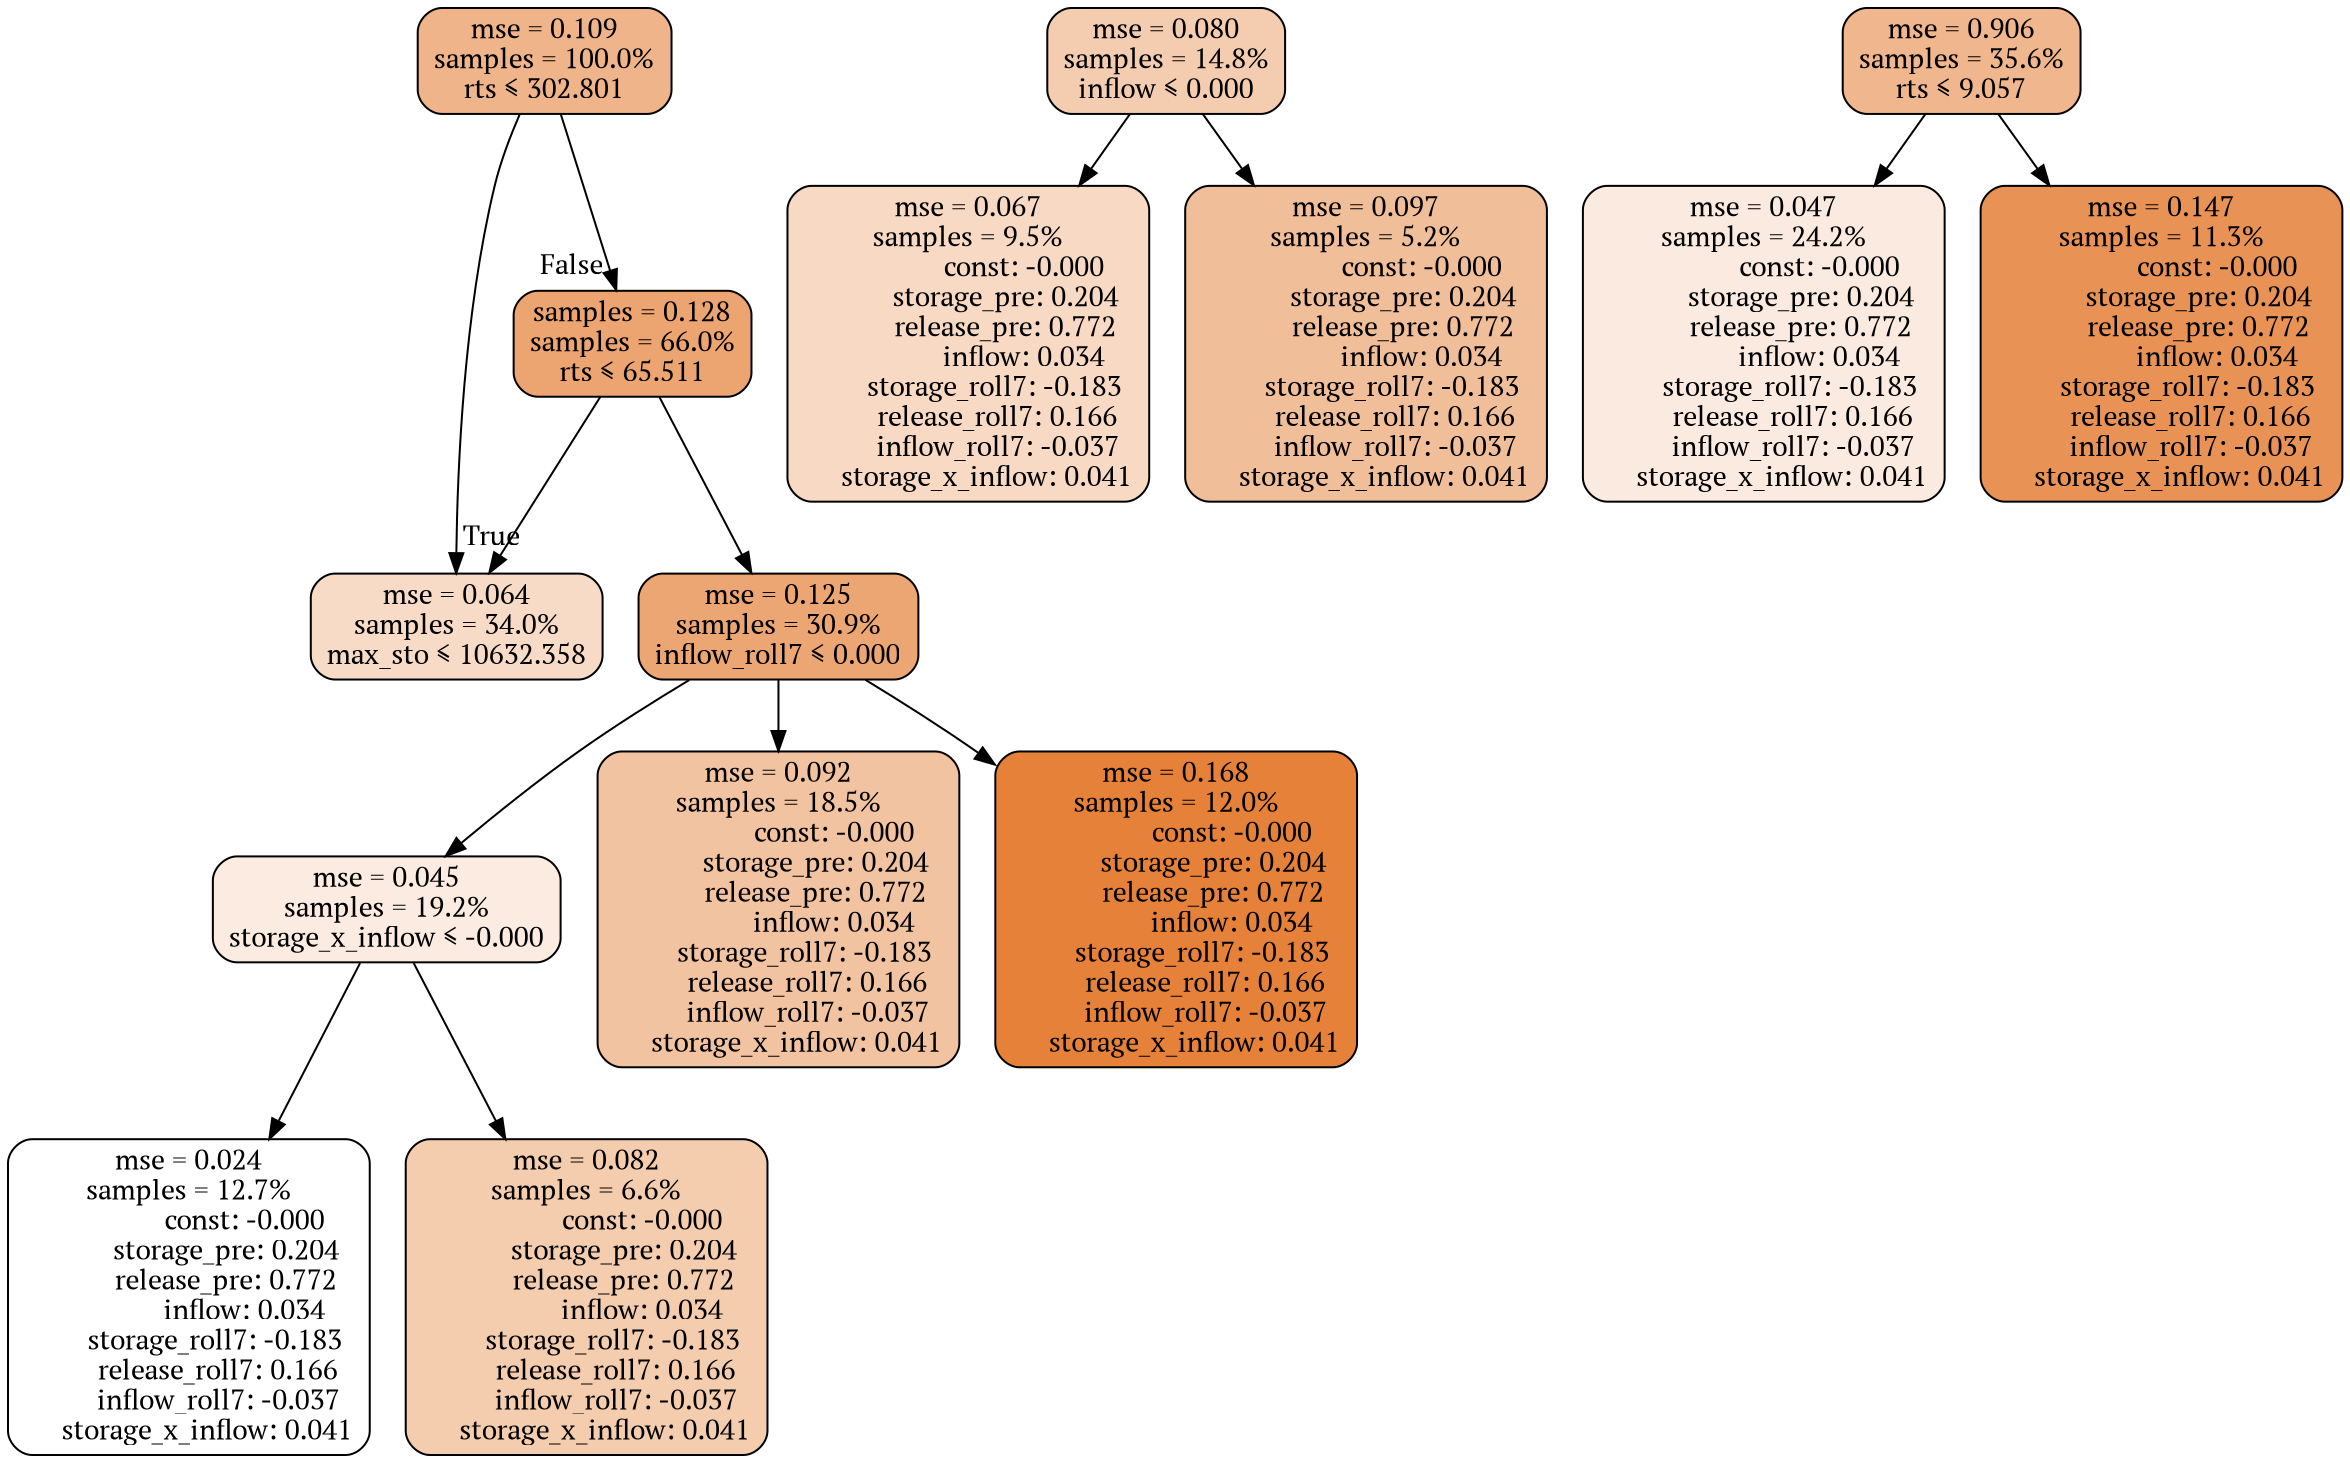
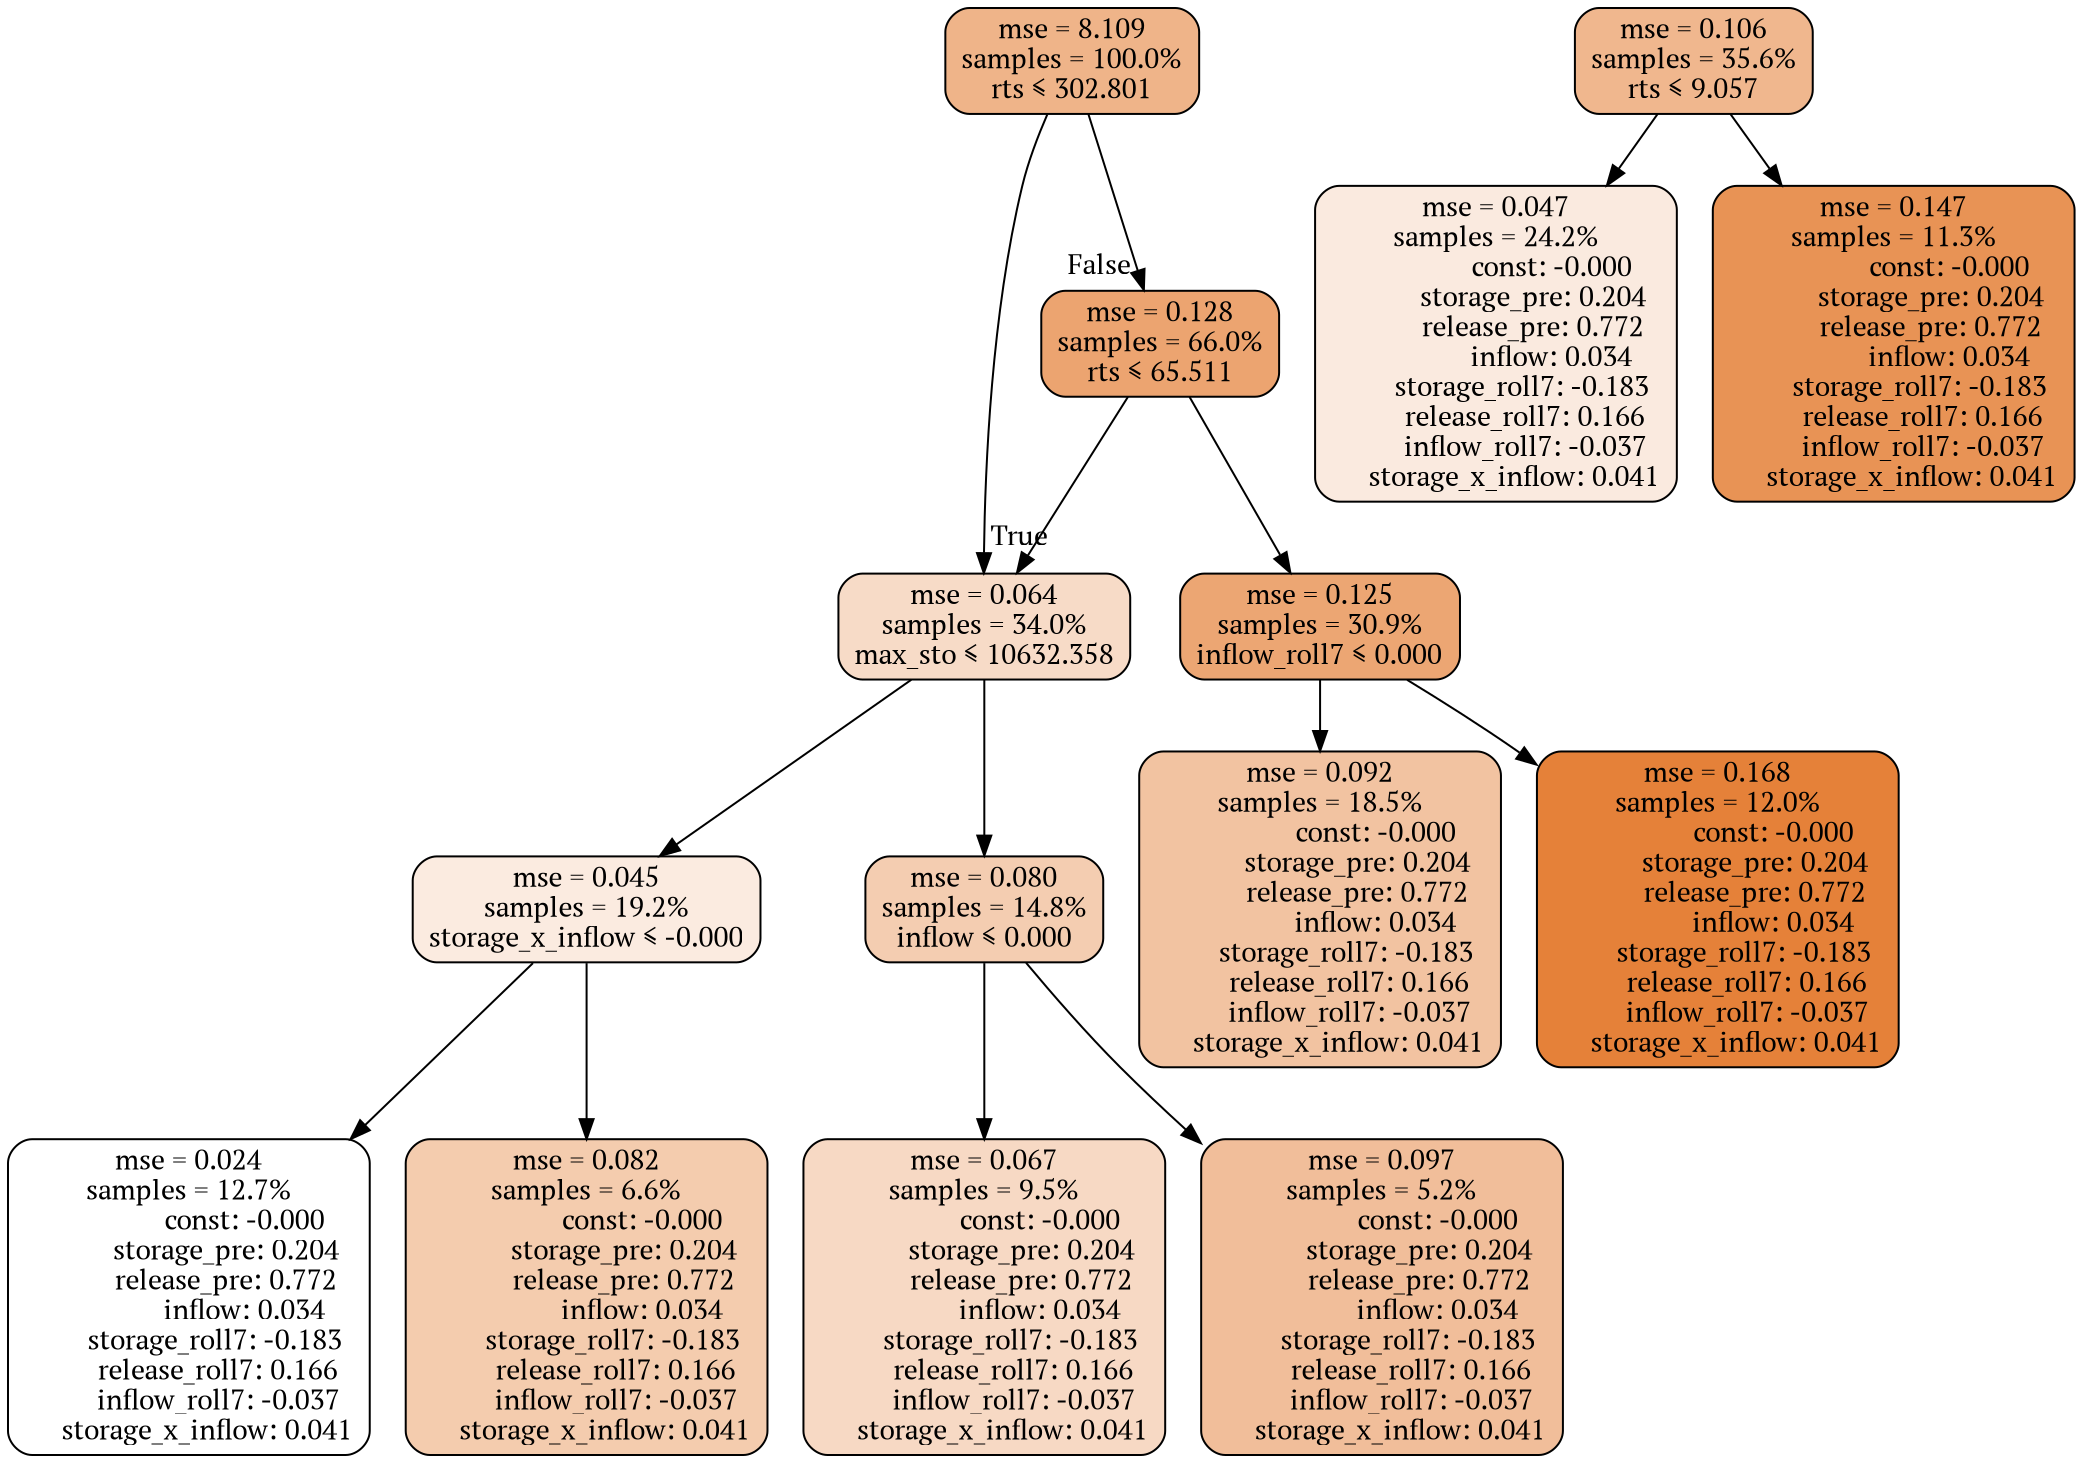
node "mse = 0.109 samples = 100.0% rts ≤ 302.801": label "mse = 0.109 samples = 100.0% rts ≤ 302.801" -> "mse = 8.109 samples = 100.0% rts ≤ 302.801"
node "mse = 0.906 samples = 35.6% rts ≤ 9.057": label "mse = 0.906 samples = 35.6% rts ≤ 9.057" -> "mse = 0.106 samples = 35.6% rts ≤ 9.057"
node "samples = 0.128 samples = 66.0% rts ≤ 65.511": label "samples = 0.128 samples = 66.0% rts ≤ 65.511" -> "mse = 0.128 samples = 66.0% rts ≤ 65.511"
edge "mse = 0.125 samples = 30.9% inflow_roll7 ≤ 0.000" -> "mse = 0.045 samples = 19.2% storage_x_inflow ≤ -0.000": now "mse = 0.064 samples = 34.0% max_sto ≤ 10632.358" -> "mse = 0.045 samples = 19.2% storage_x_inflow ≤ -0.000"
edge "mse = 0.064 samples = 34.0% max_sto ≤ 10632.358" -> "mse = 0.080 samples = 14.8% inflow ≤ 0.000": added
